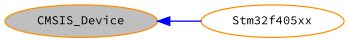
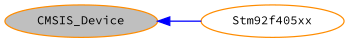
node "Stm32f405xx": label "Stm32f405xx" -> "Stm92f405xx"
